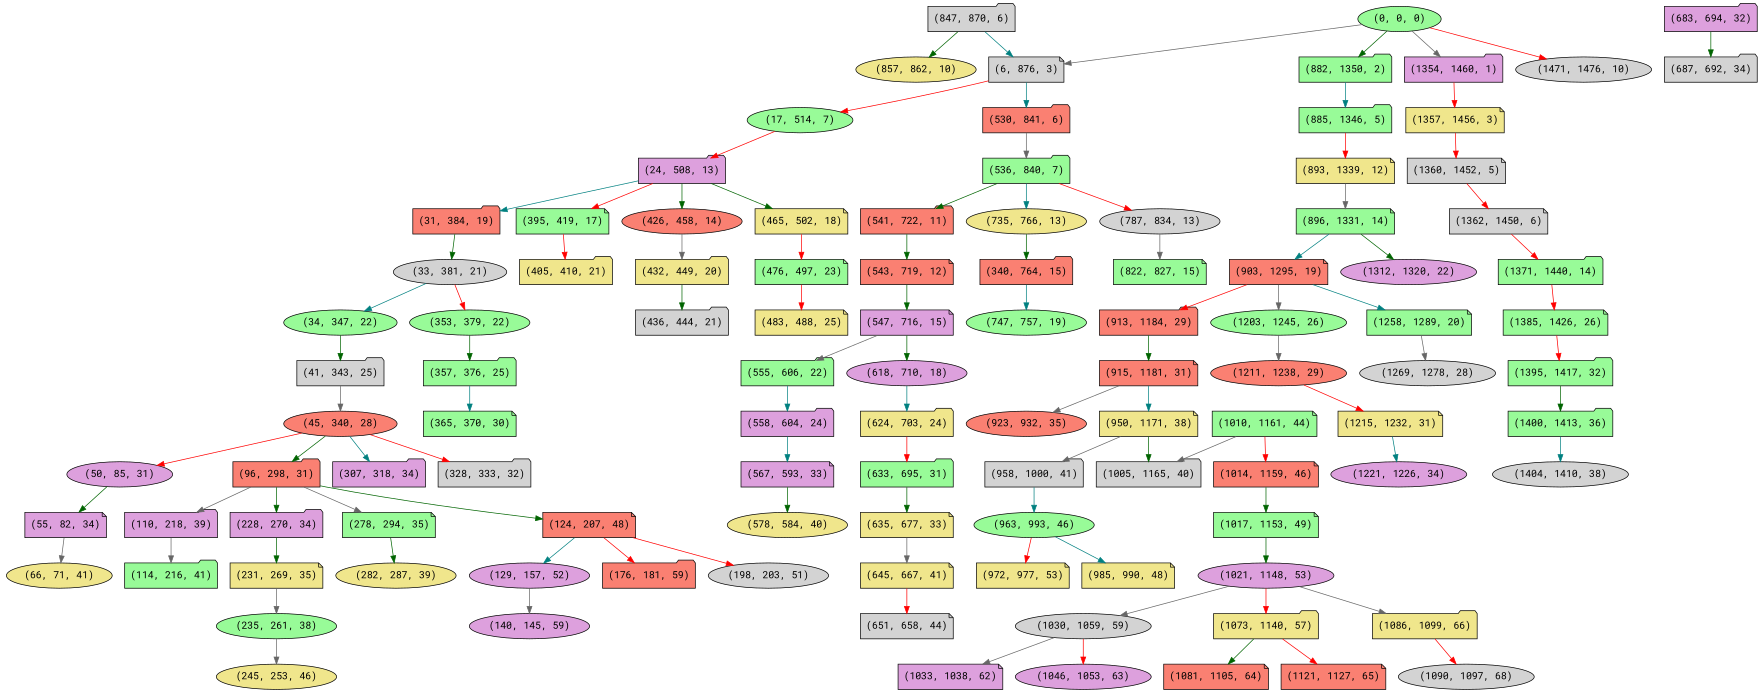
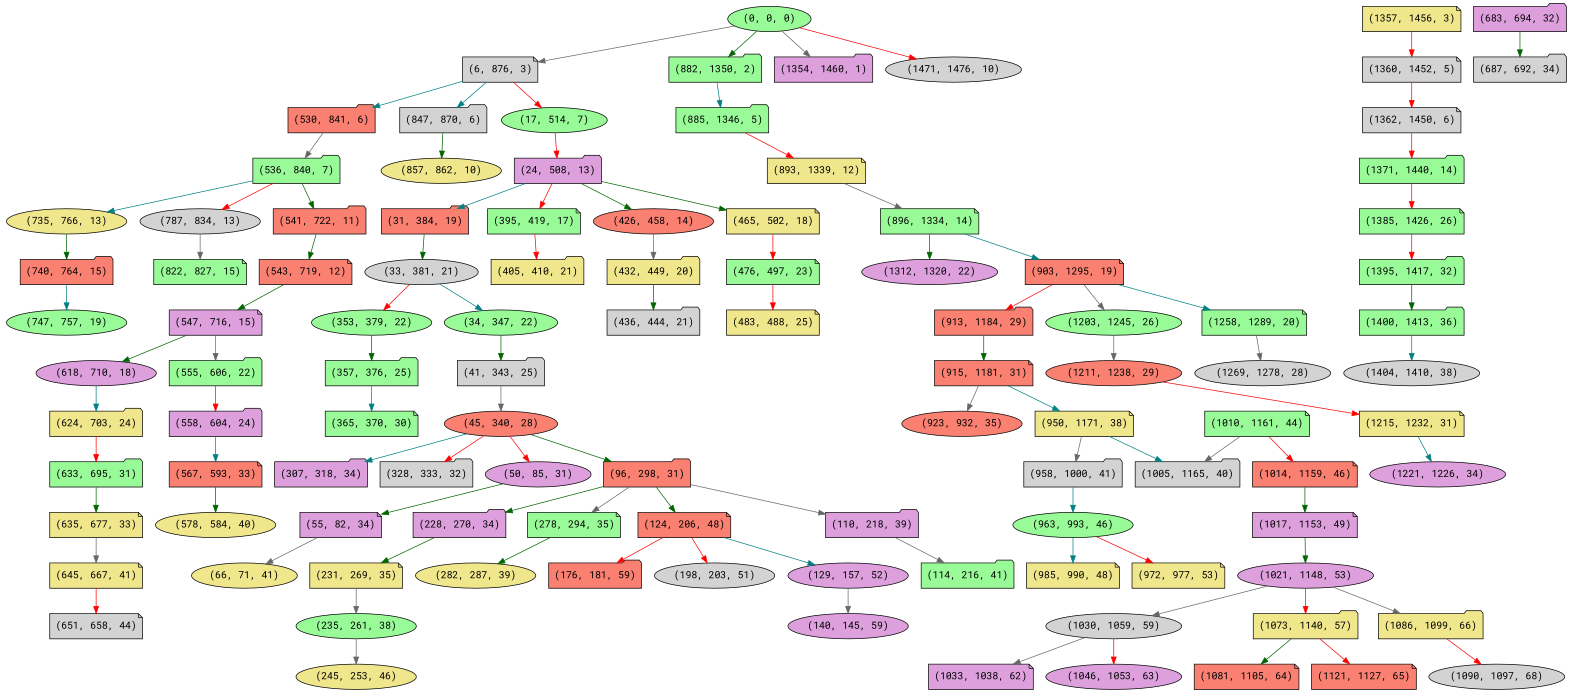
edge "(847, 870, 6)" -> "(6, 876, 3)": reversed
edge "(1354, 1460, 1)" -> "(1357, 1456, 3)": removed
node "(896, 1331, 14)": label "(896, 1331, 14)" -> "(896, 1334, 14)"
node "(340, 764, 15)": label "(340, 764, 15)" -> "(740, 764, 15)"
edge "(555, 606, 22)" -> "(558, 604, 24)": color teal -> red
edge "(950, 1171, 38)" -> "(1005, 1165, 40)": color darkgreen -> teal
node "(567, 593, 33)": fillcolor plum -> salmon
node "(124, 207, 48)": label "(124, 207, 48)" -> "(124, 206, 48)"
node "(1017, 1153, 49)": fillcolor palegreen -> plum
